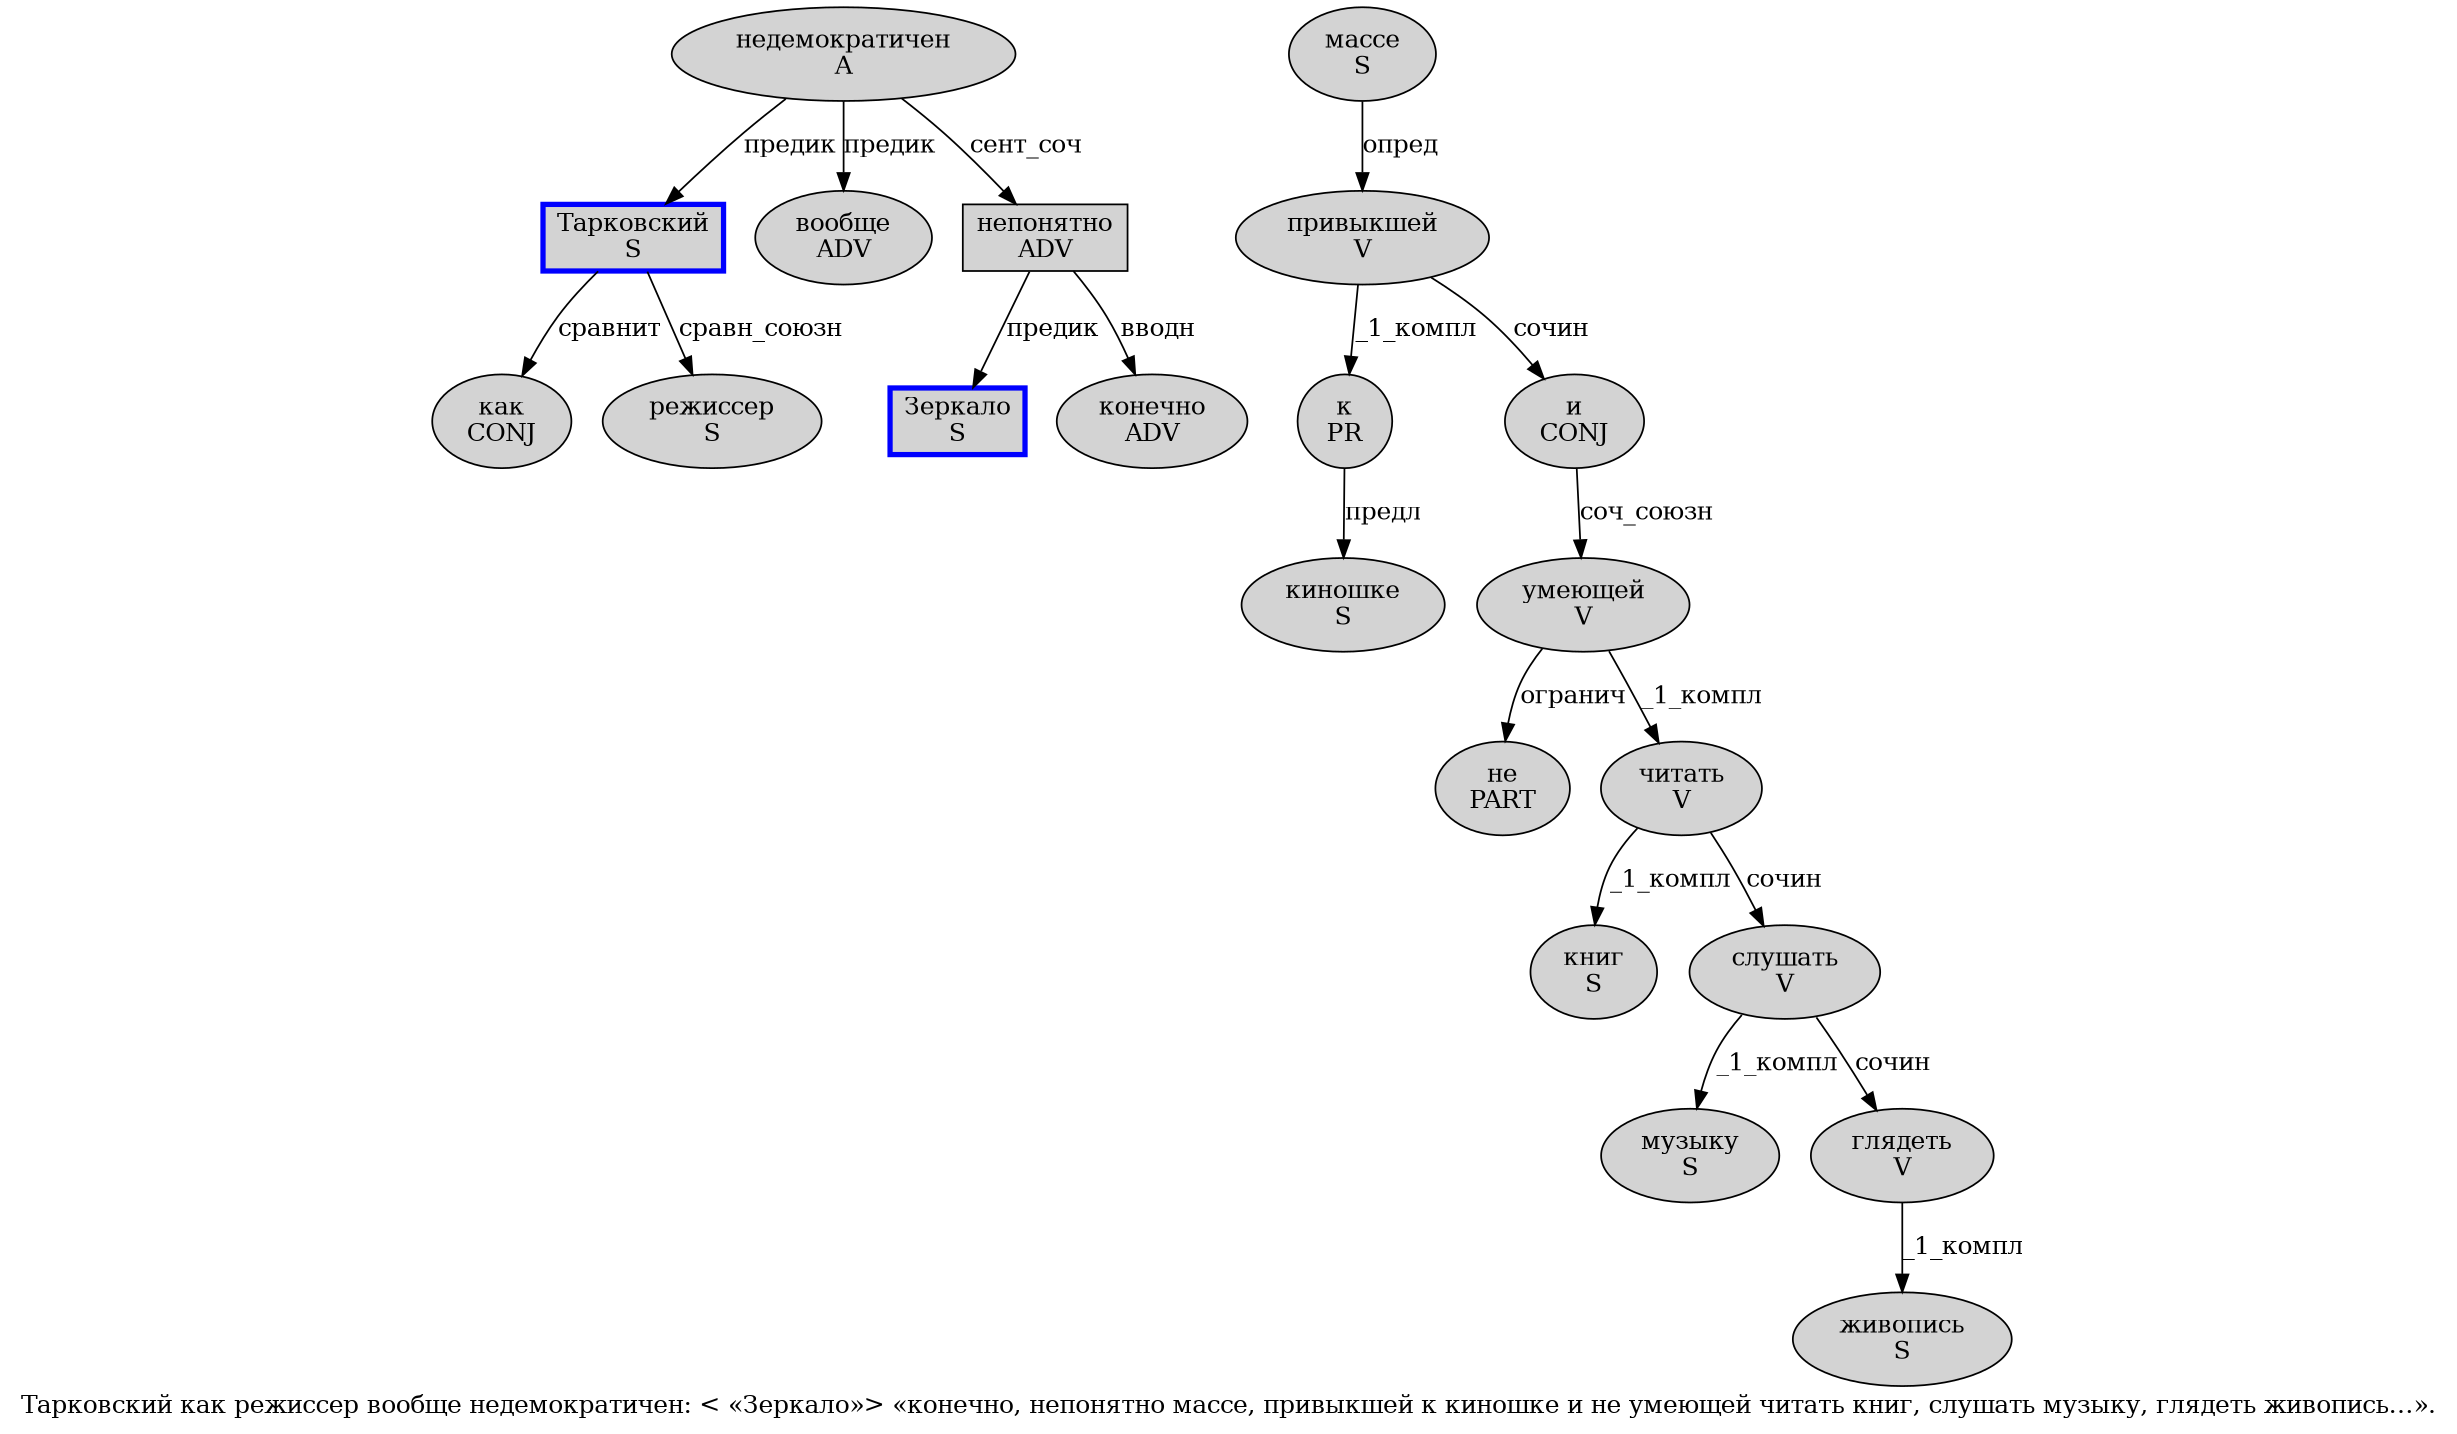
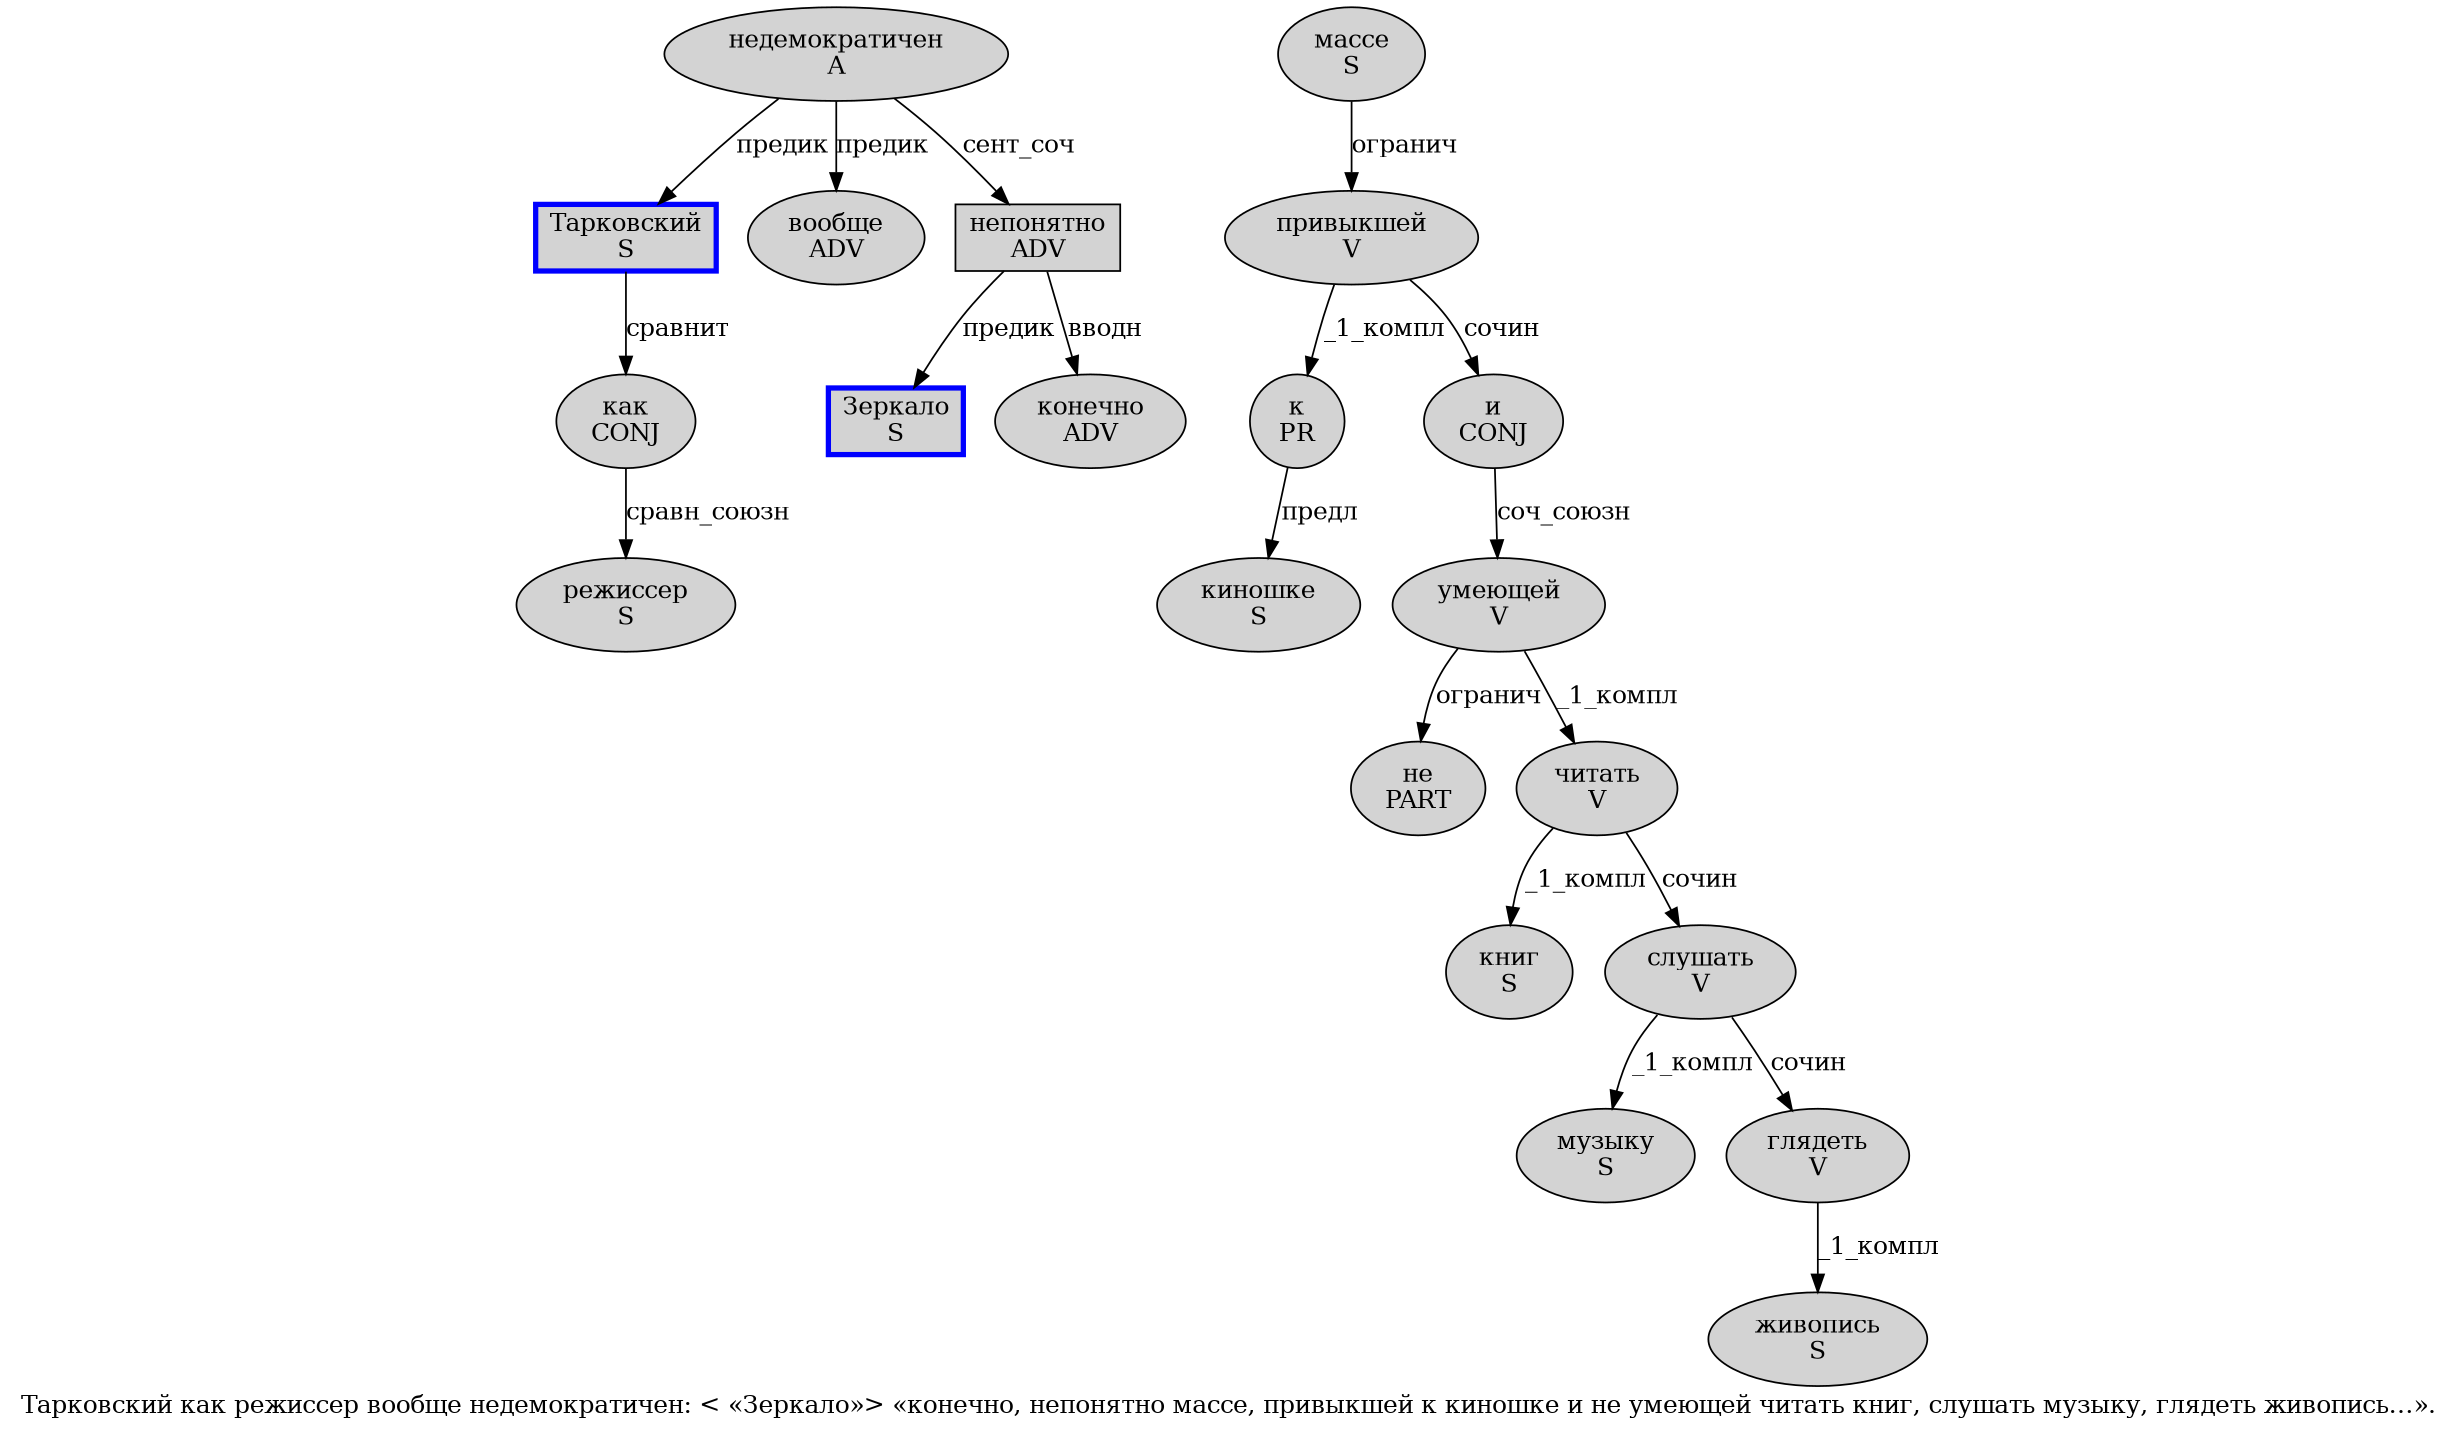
edge "массе S" -> "привыкшей V": label "опред" -> "огранич"
edge "Тарковский S" -> "режиссер S": now "как CONJ" -> "режиссер S"
